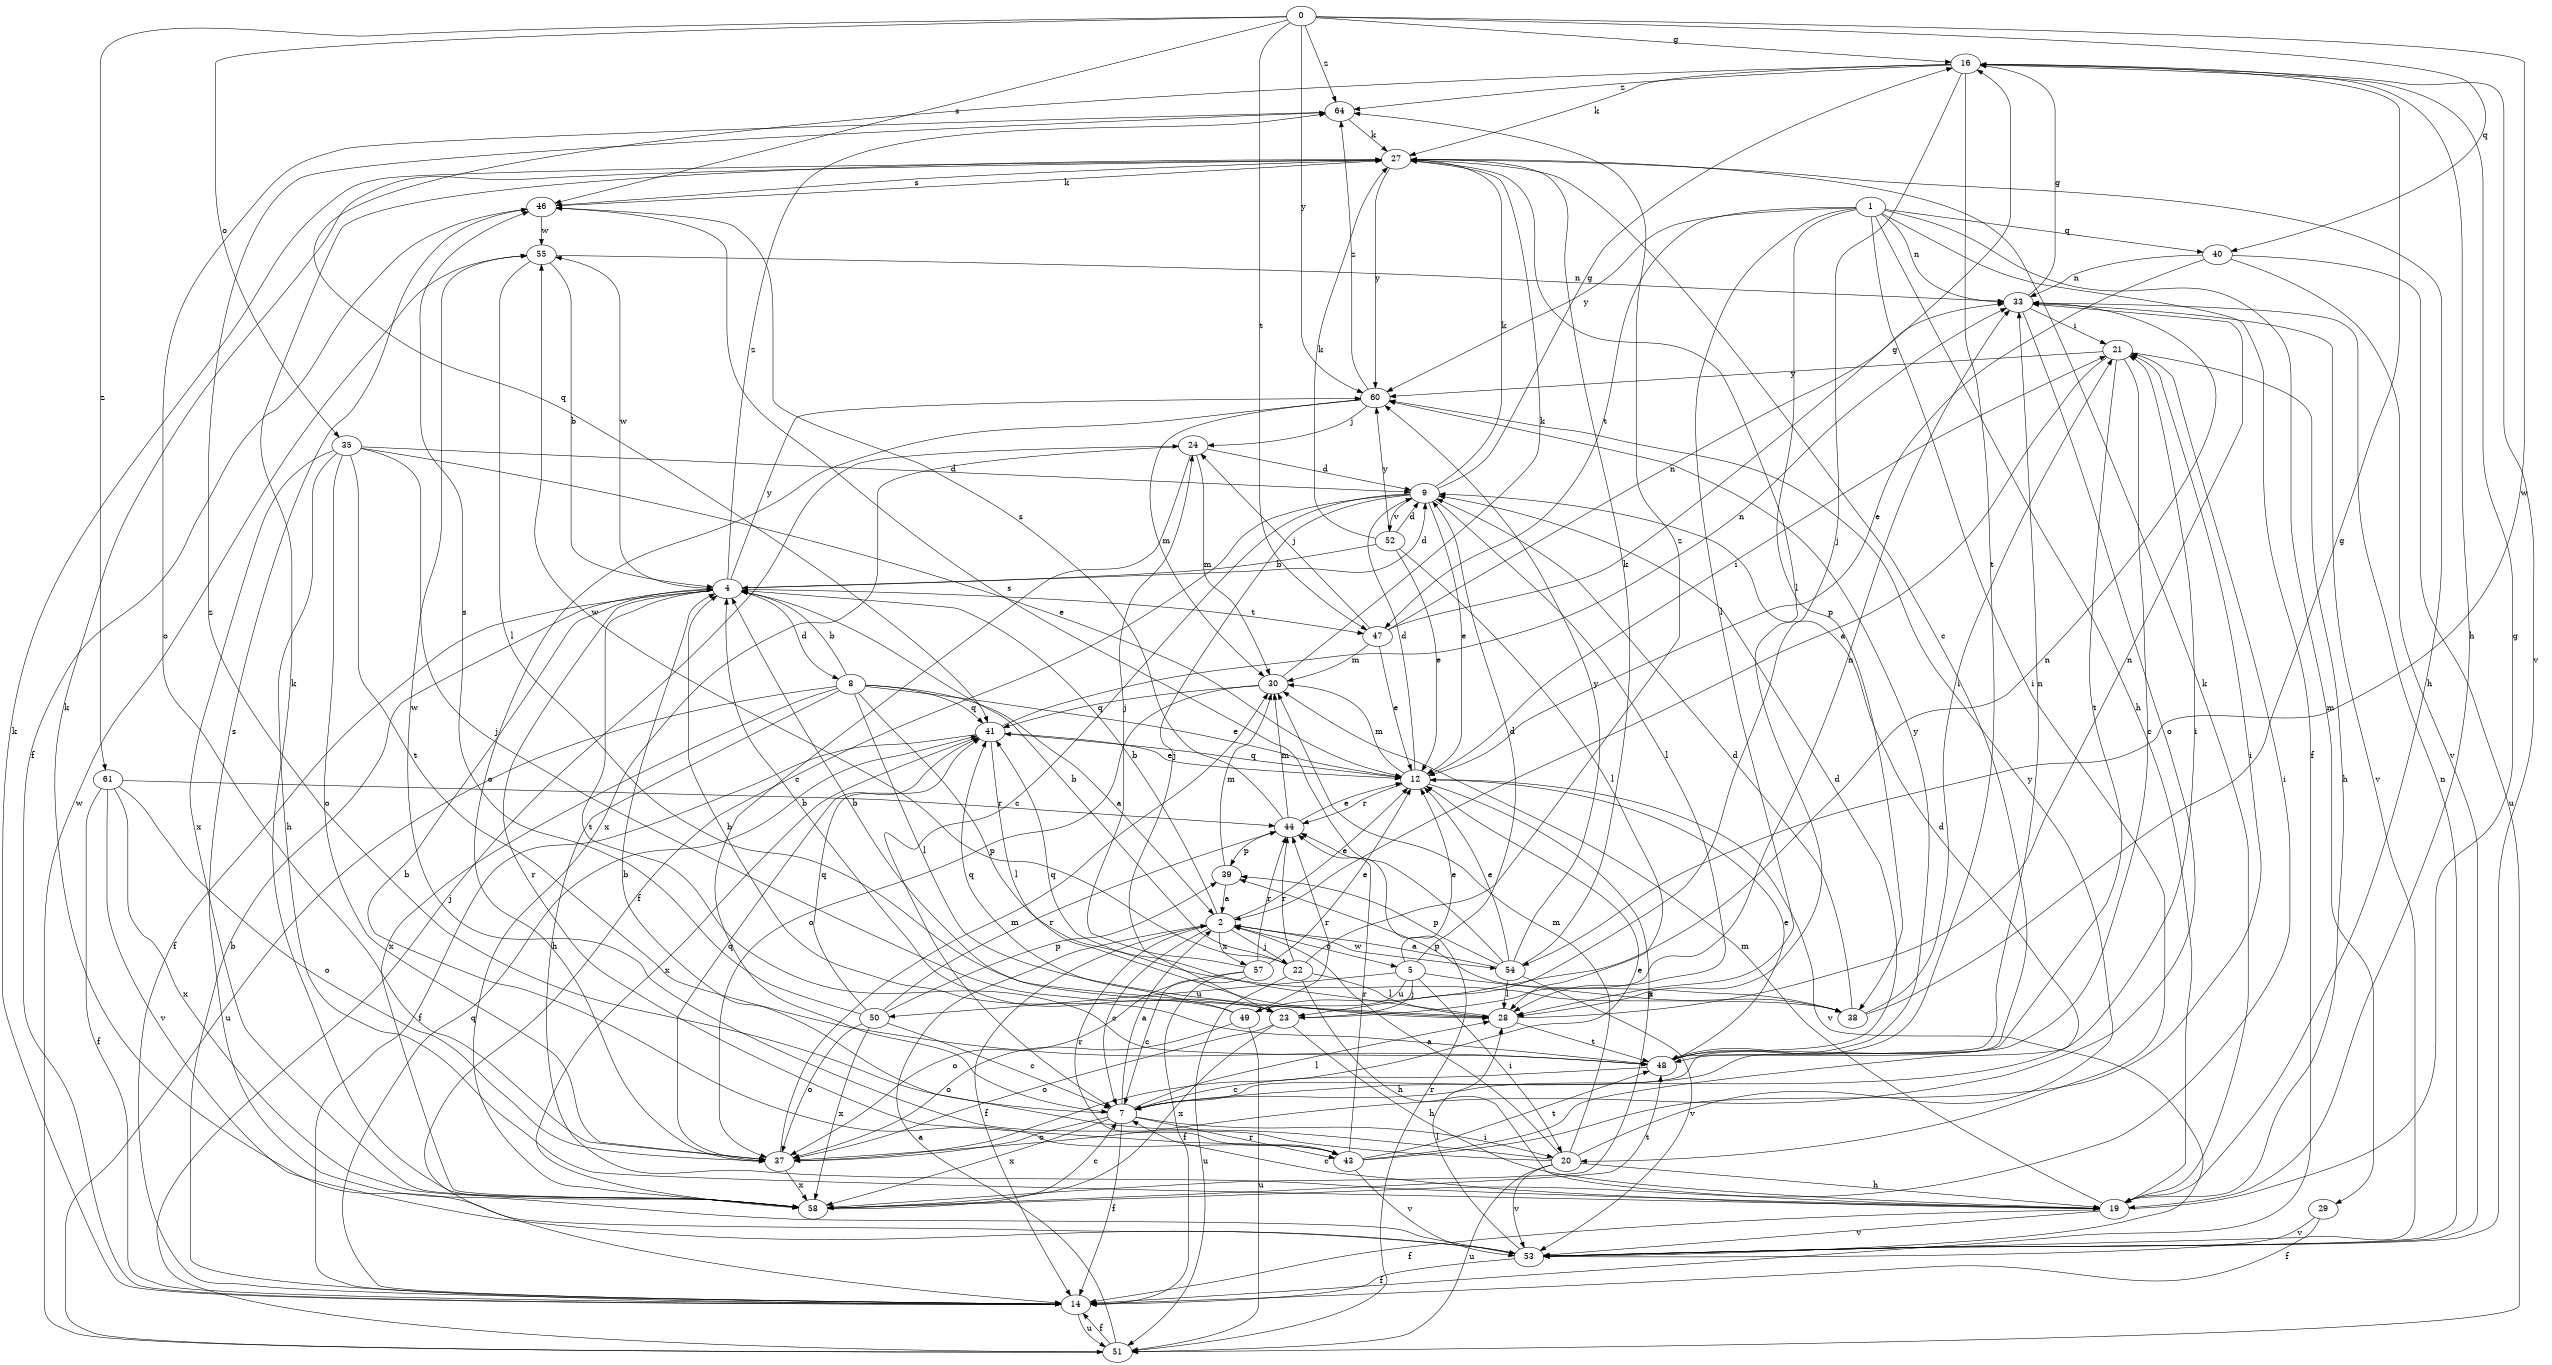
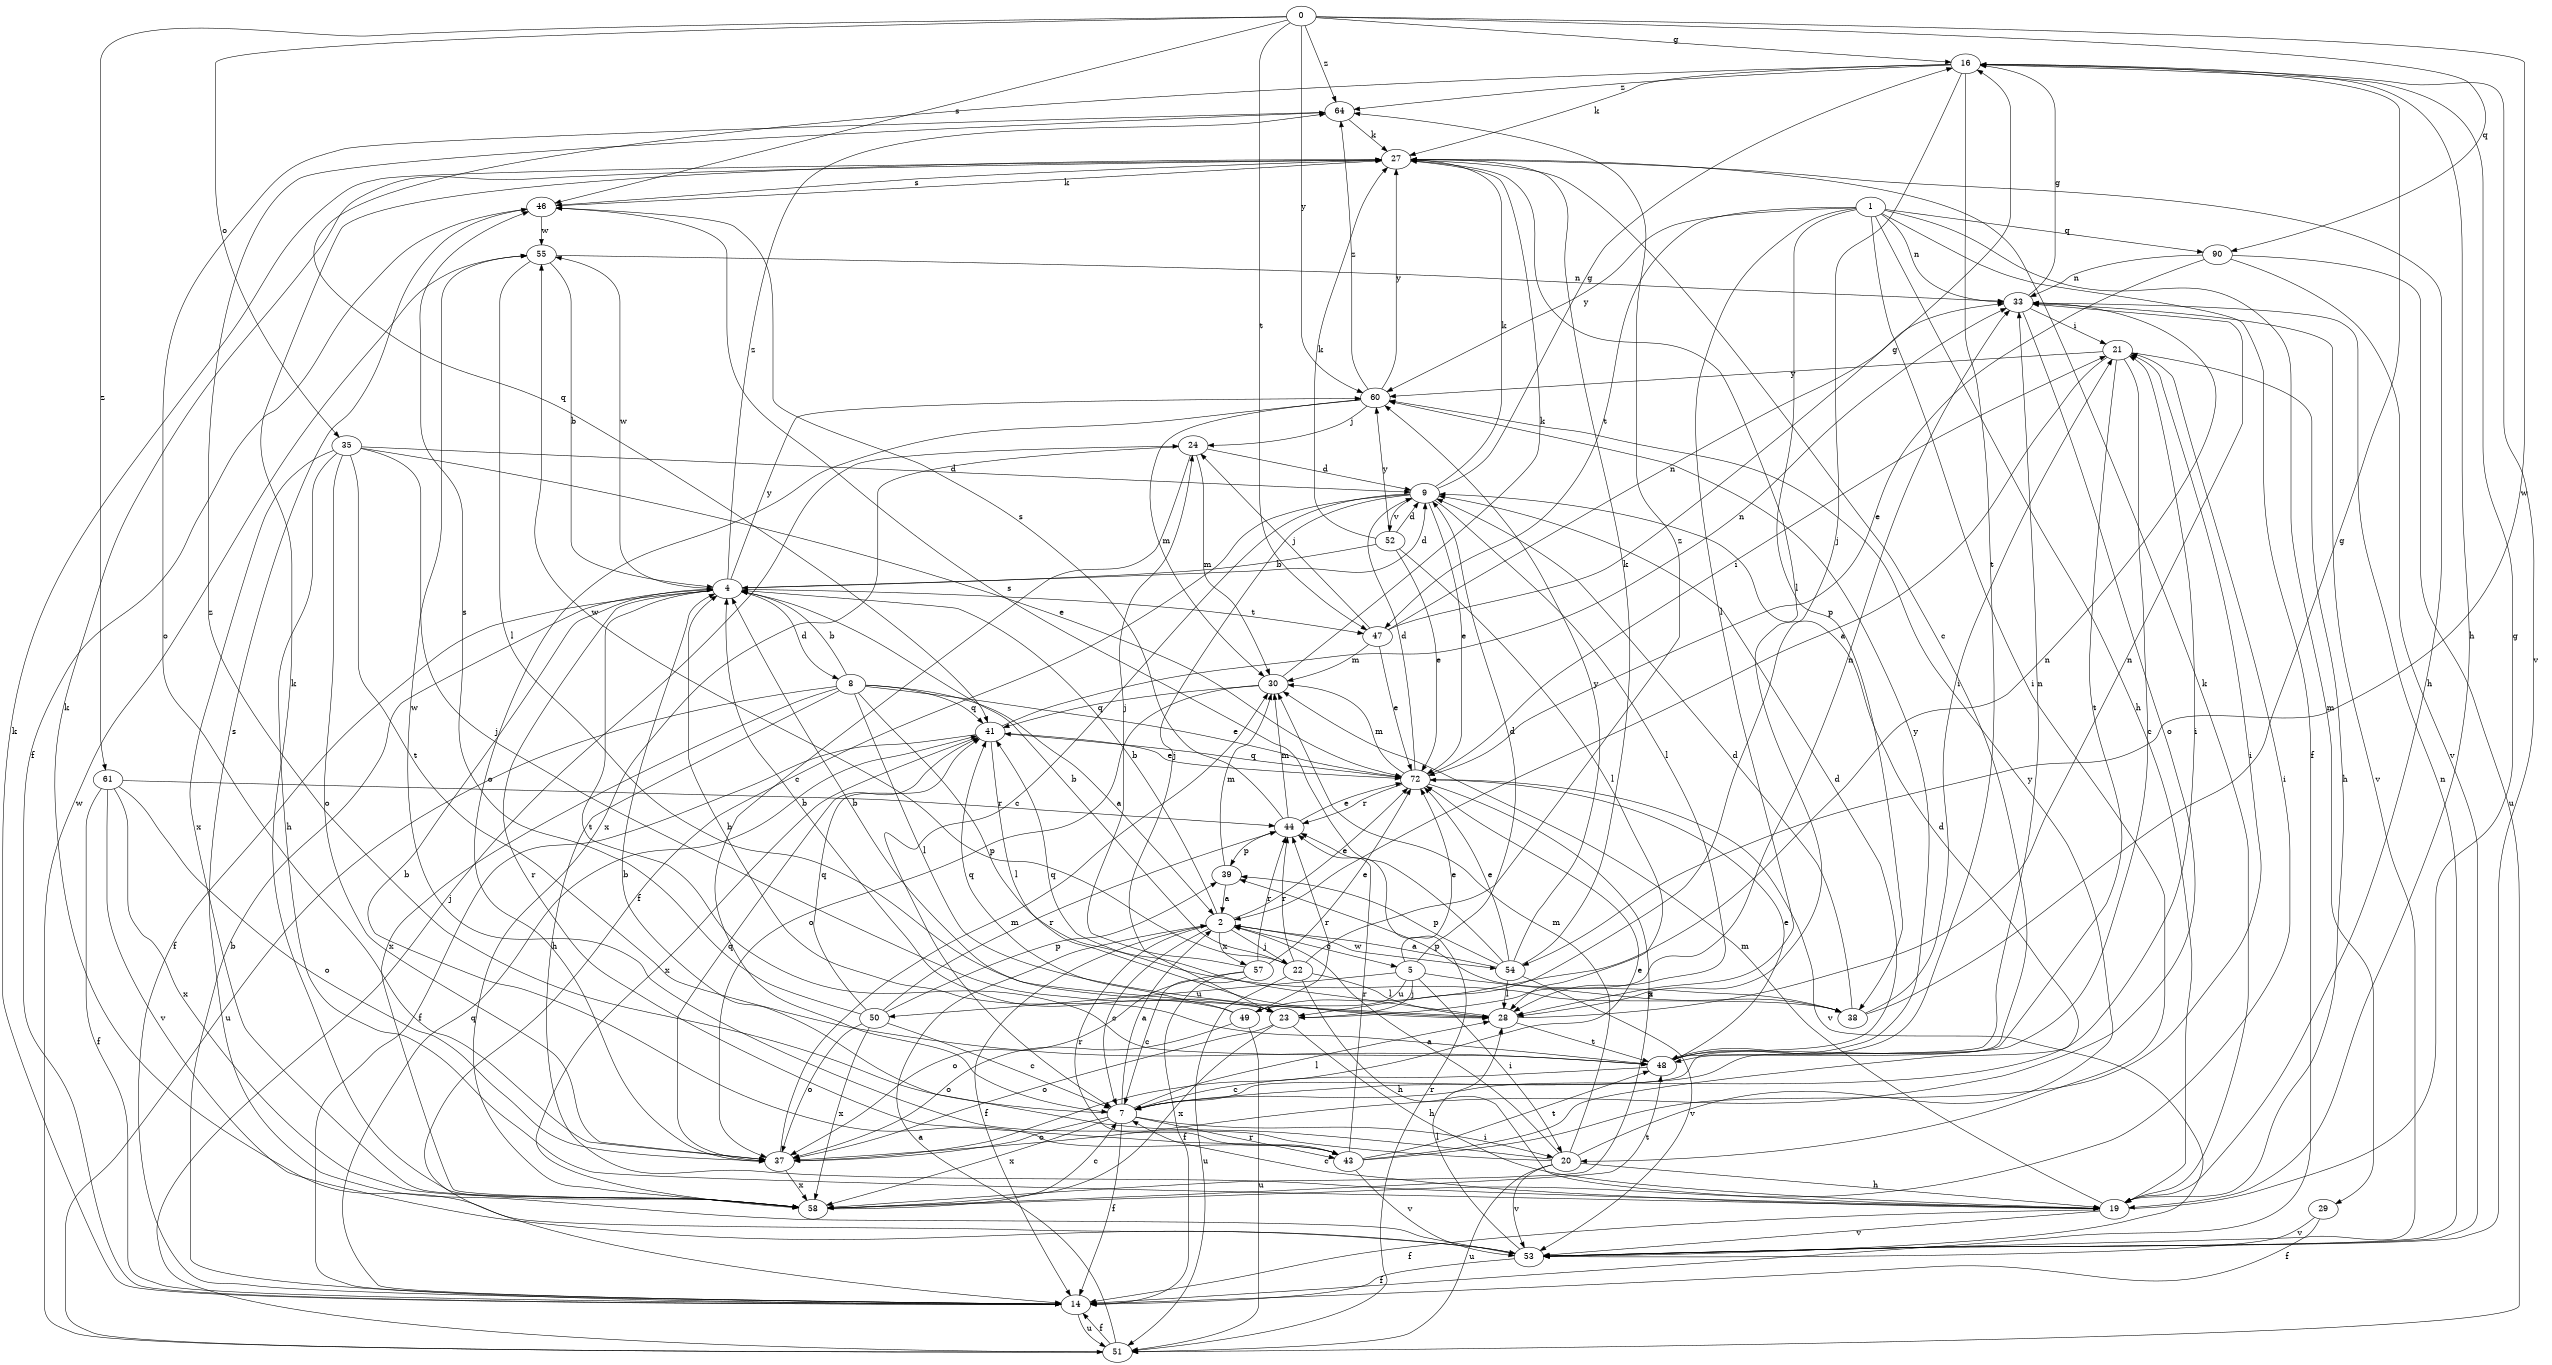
node "40": label "40" -> "90"
edge "27" -> "60": reversed
node "12": label "12" -> "72"
